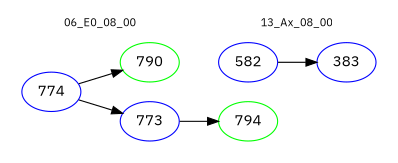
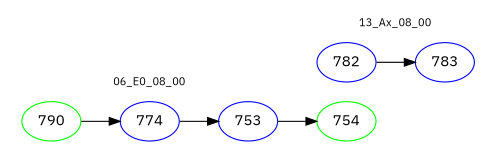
node "582": label "582" -> "782"
node "383": label "383" -> "783"
edge "774" -> "790": reversed
node "773": label "773" -> "753"
node "794": label "794" -> "754"
